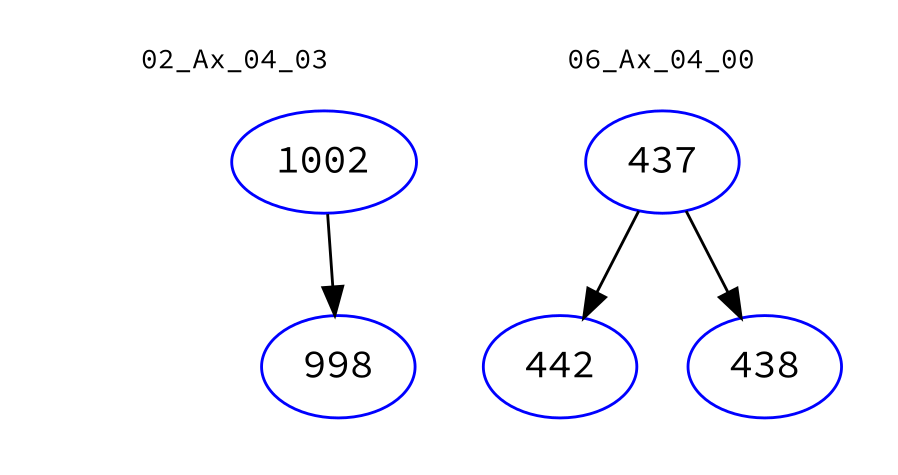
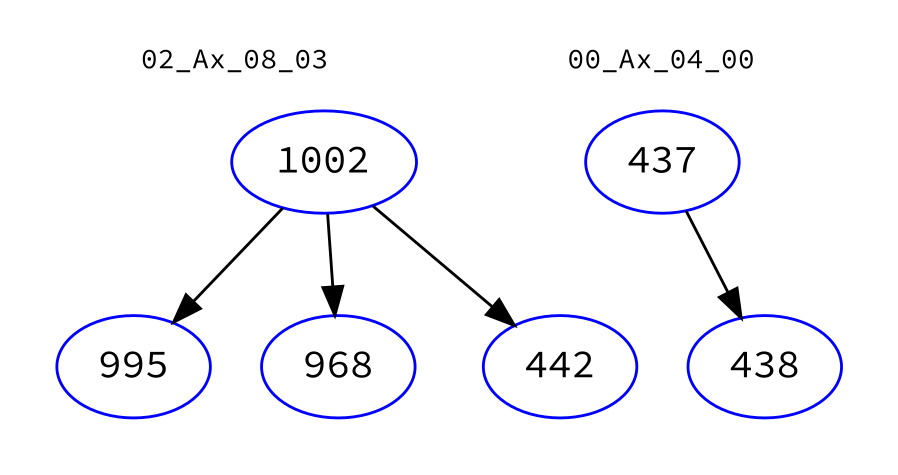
cluster "02_Ax_04_03": label "02_Ax_04_03" -> "02_Ax_08_03"
cluster "06_Ax_04_00": label "06_Ax_04_00" -> "00_Ax_04_00"
edge "437" -> "442": now "1002" -> "442"
node "995": added
node "998": label "998" -> "968"
